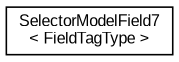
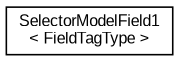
node "SelectorModelField7 < FieldTagType >": label "SelectorModelField7 < FieldTagType >" -> "SelectorModelField1 < FieldTagType >"
